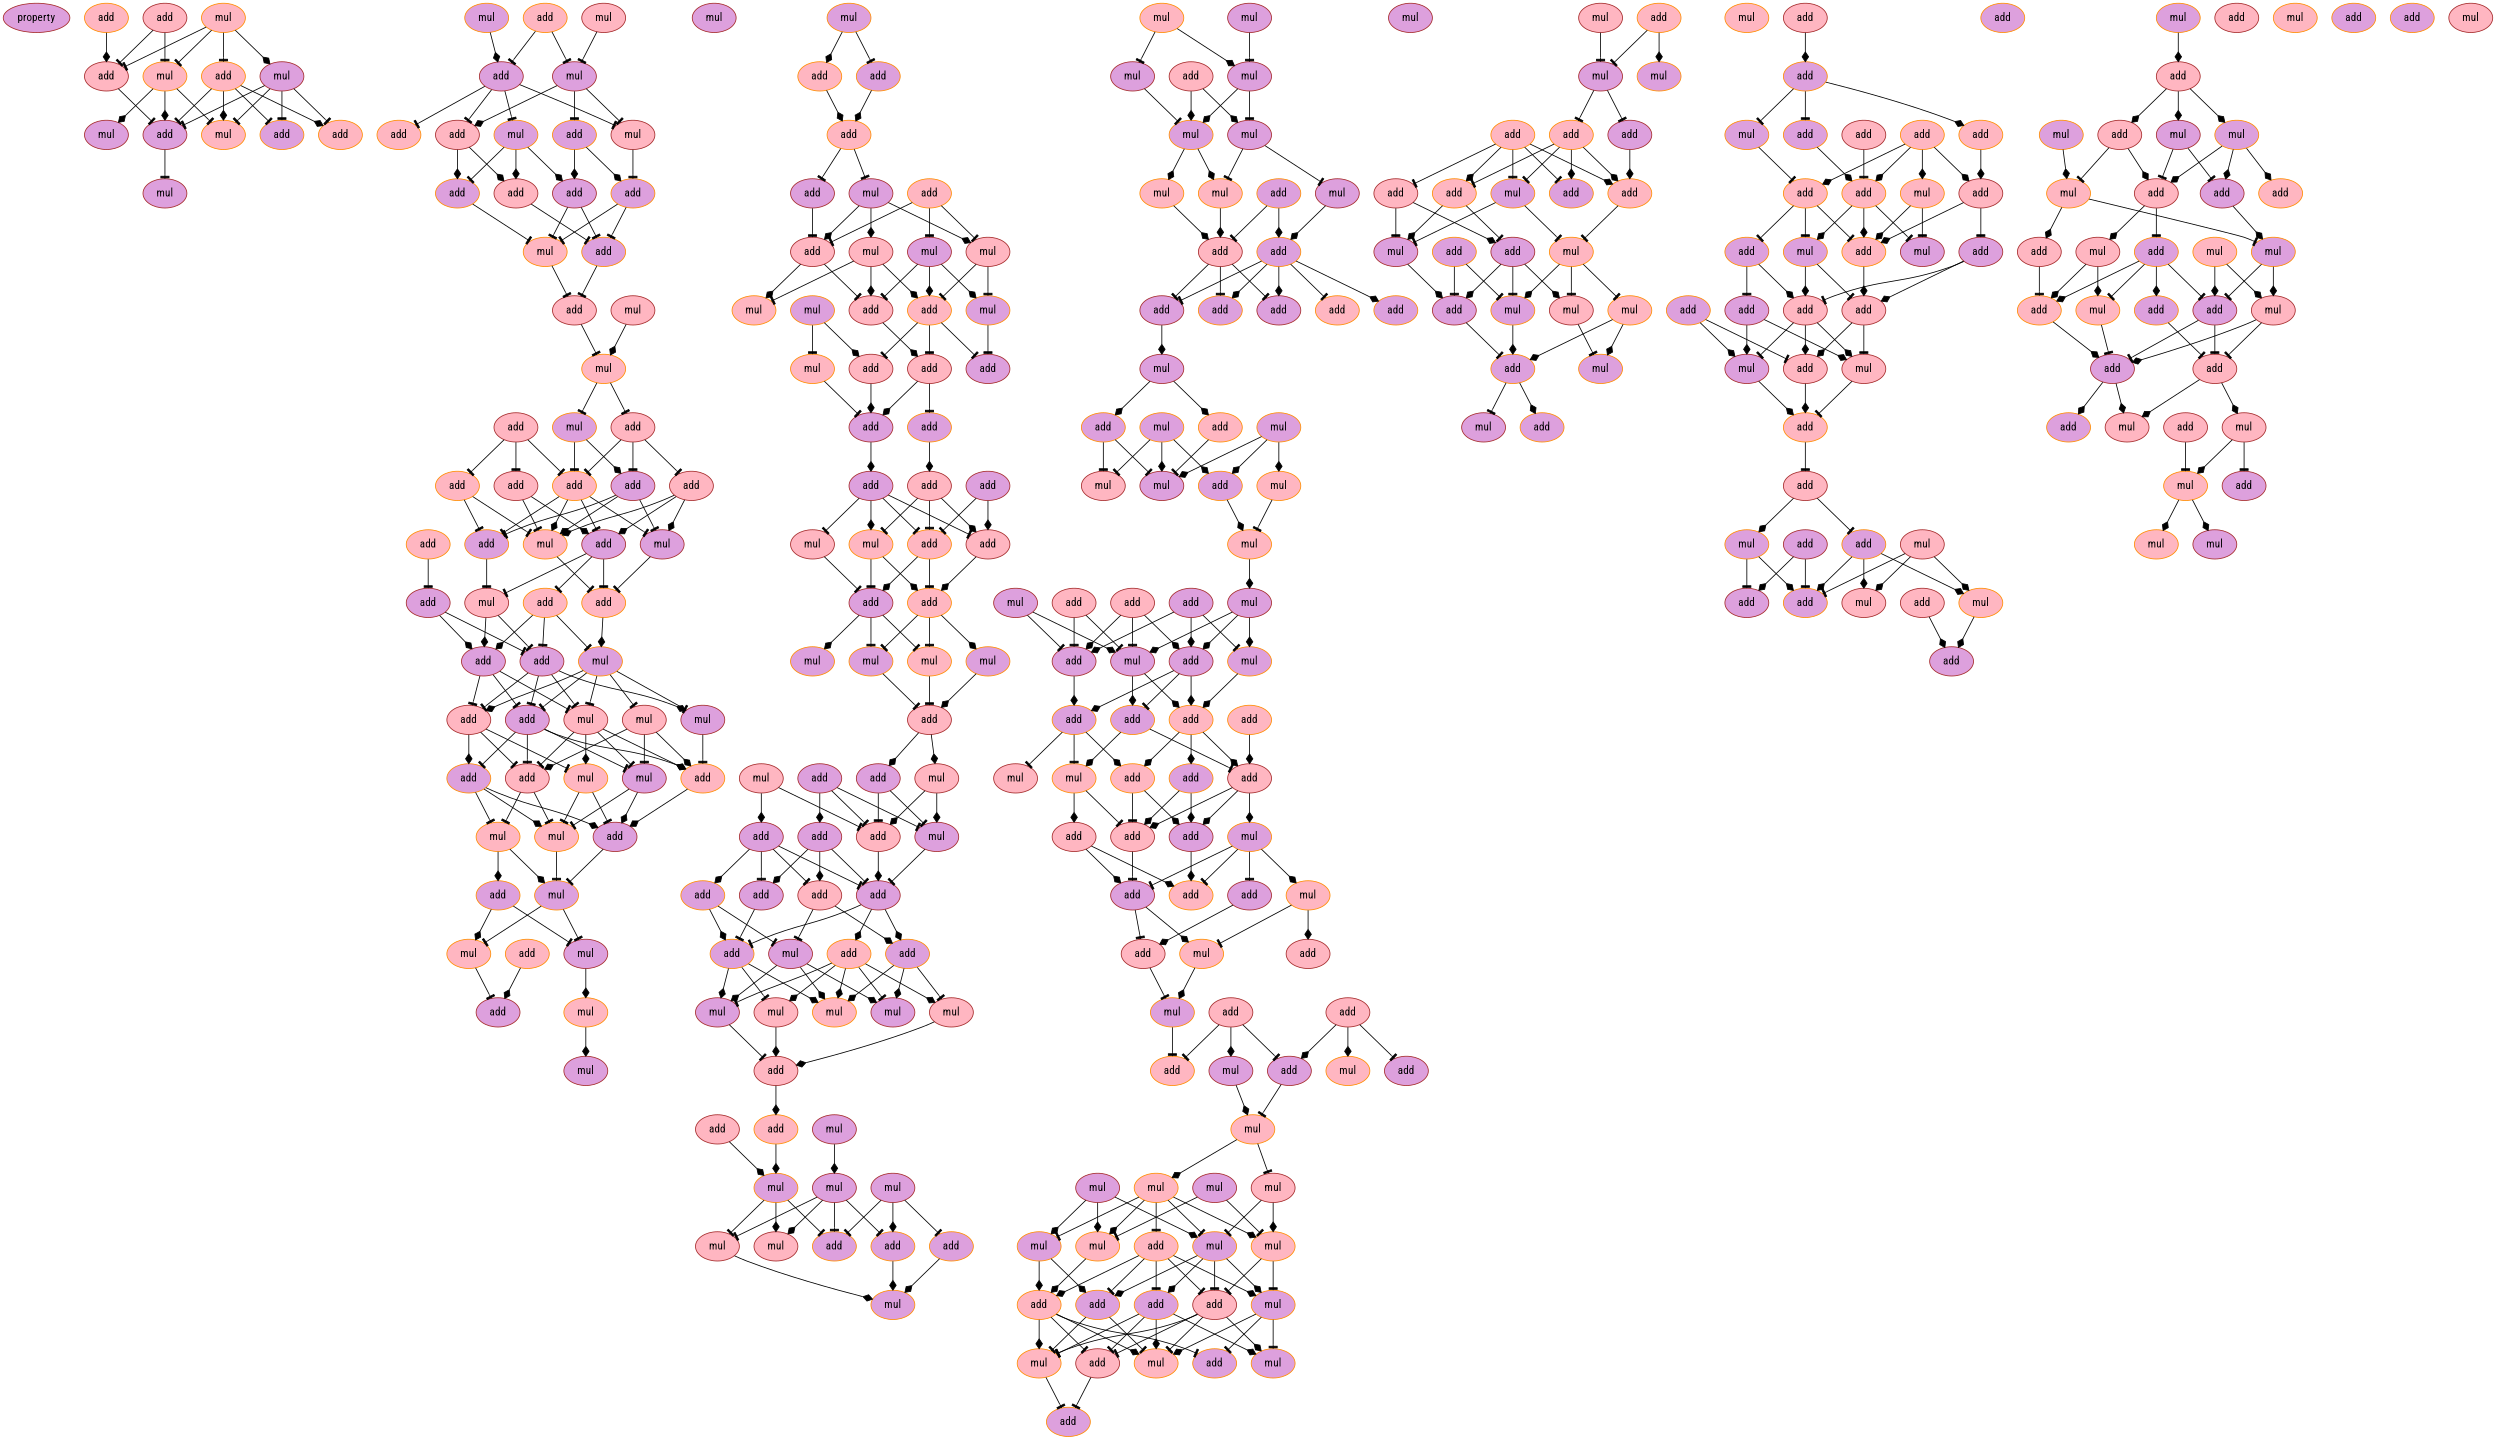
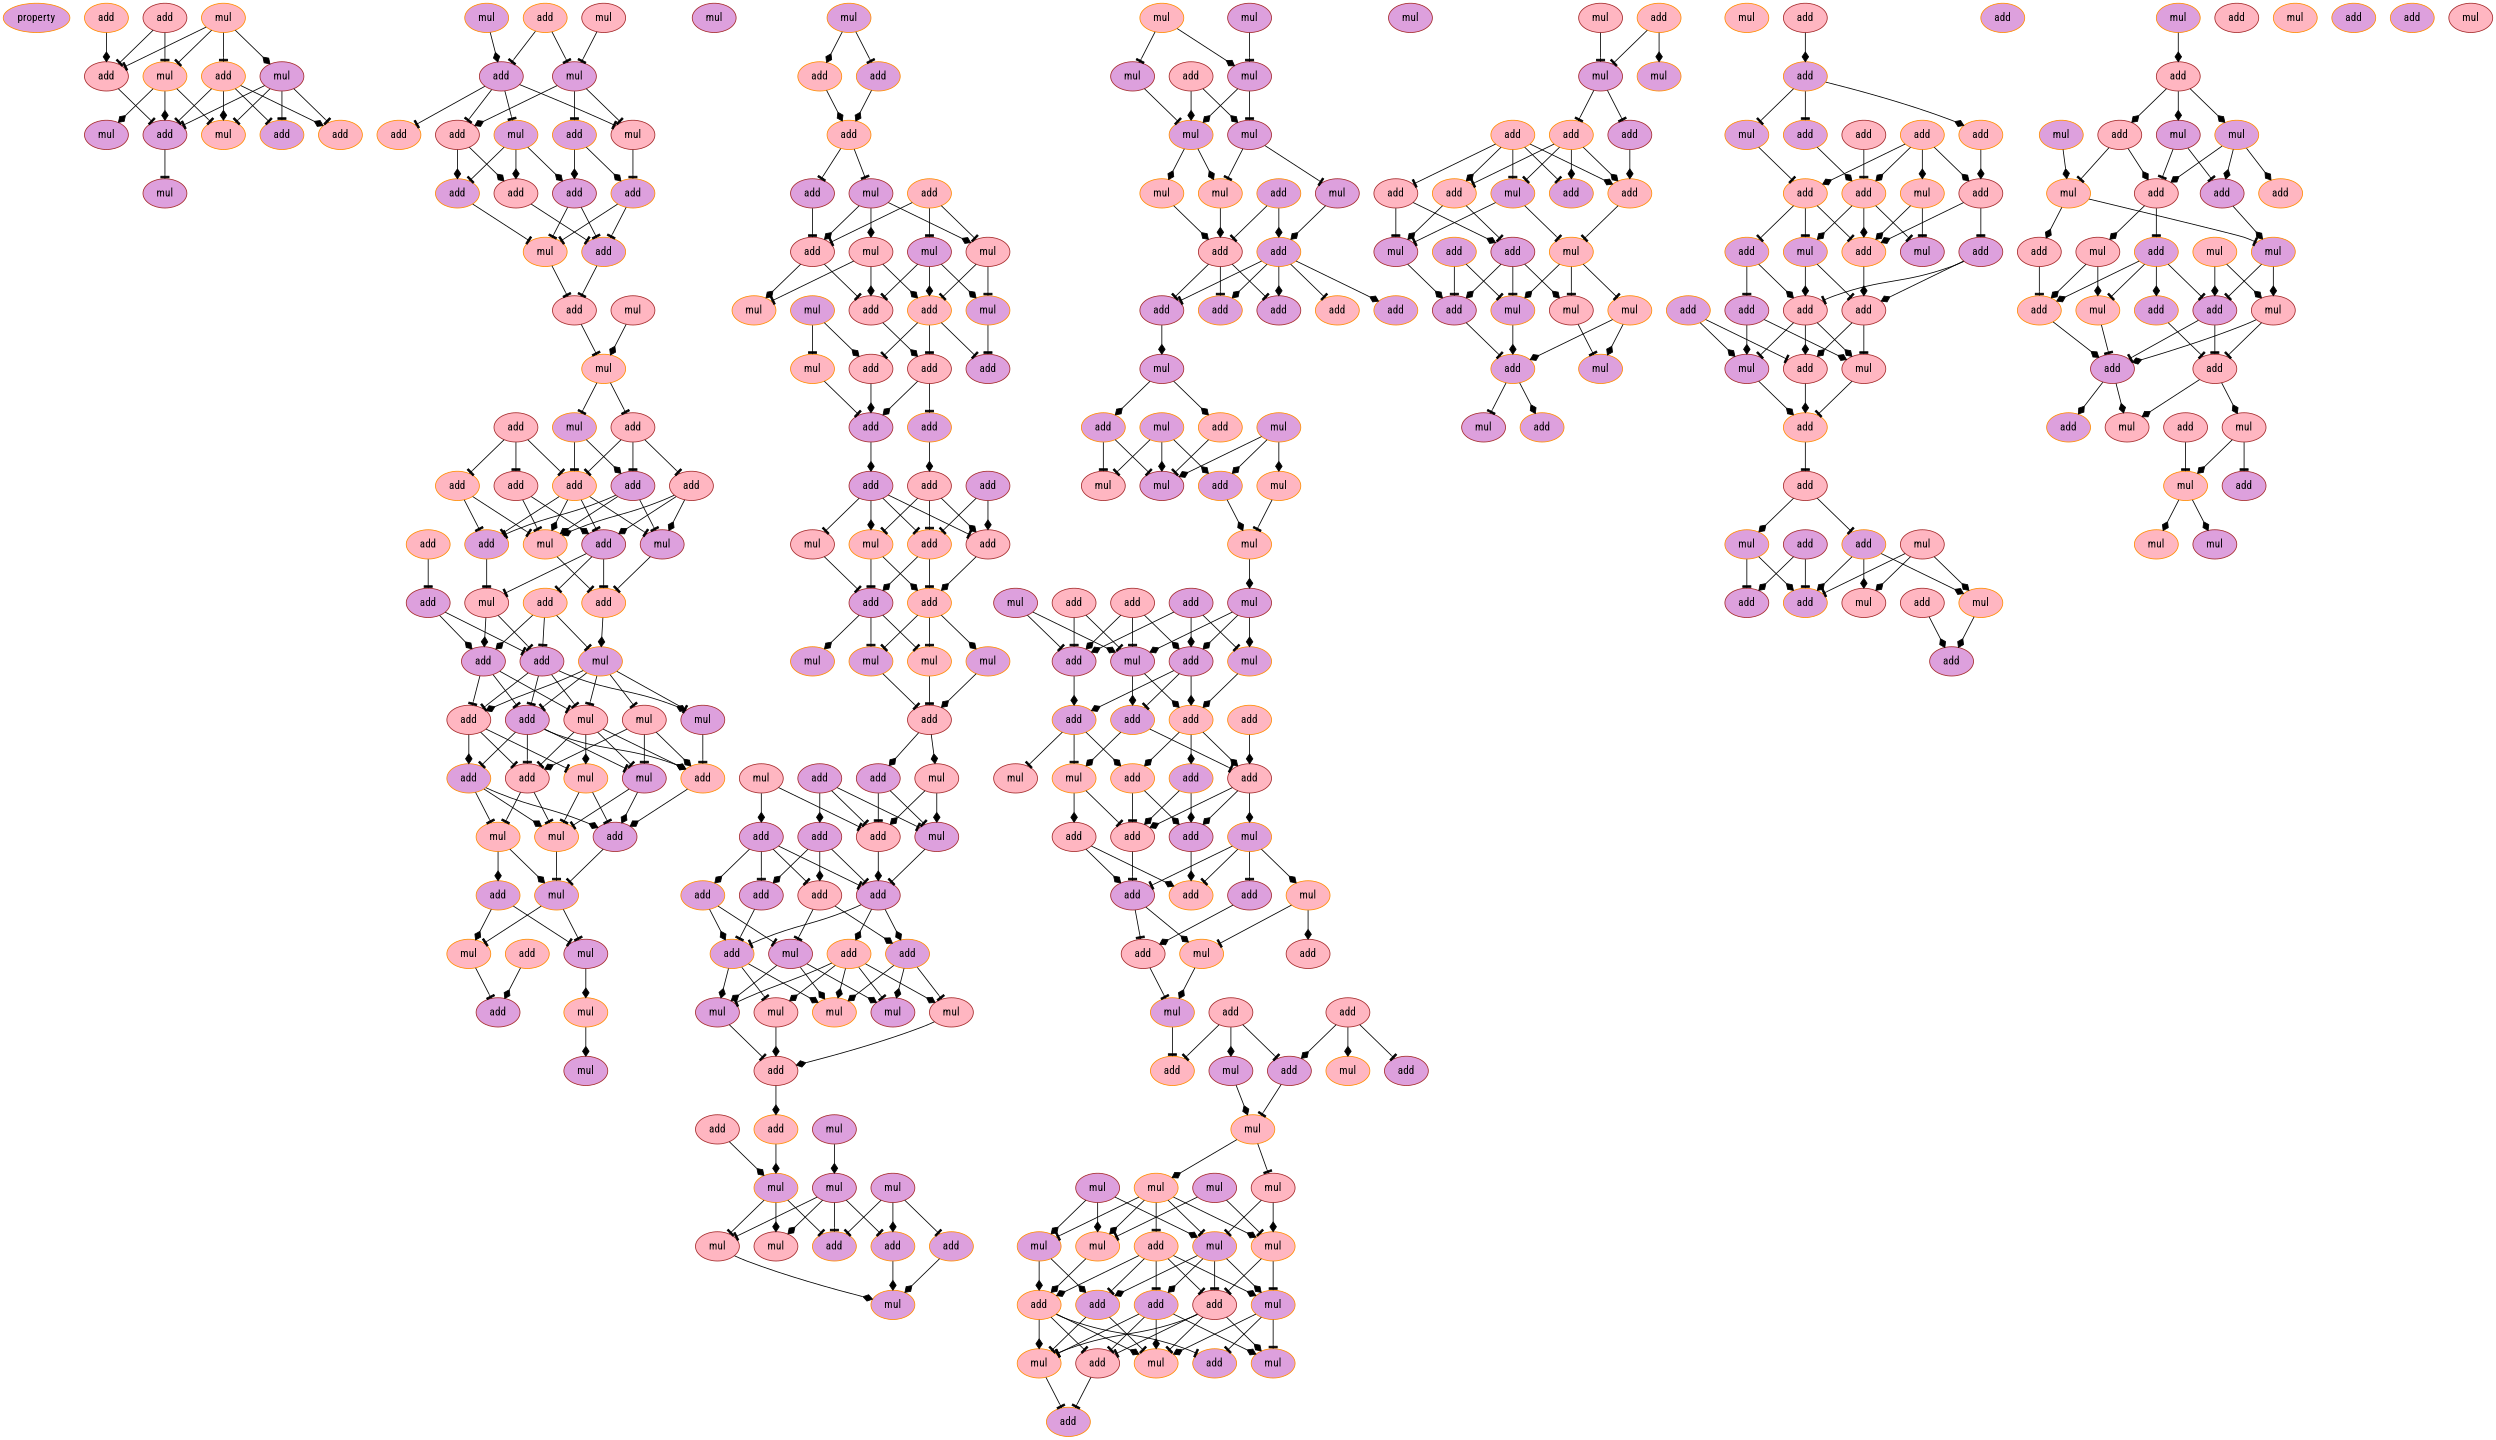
node "property": color brown -> darkorange
